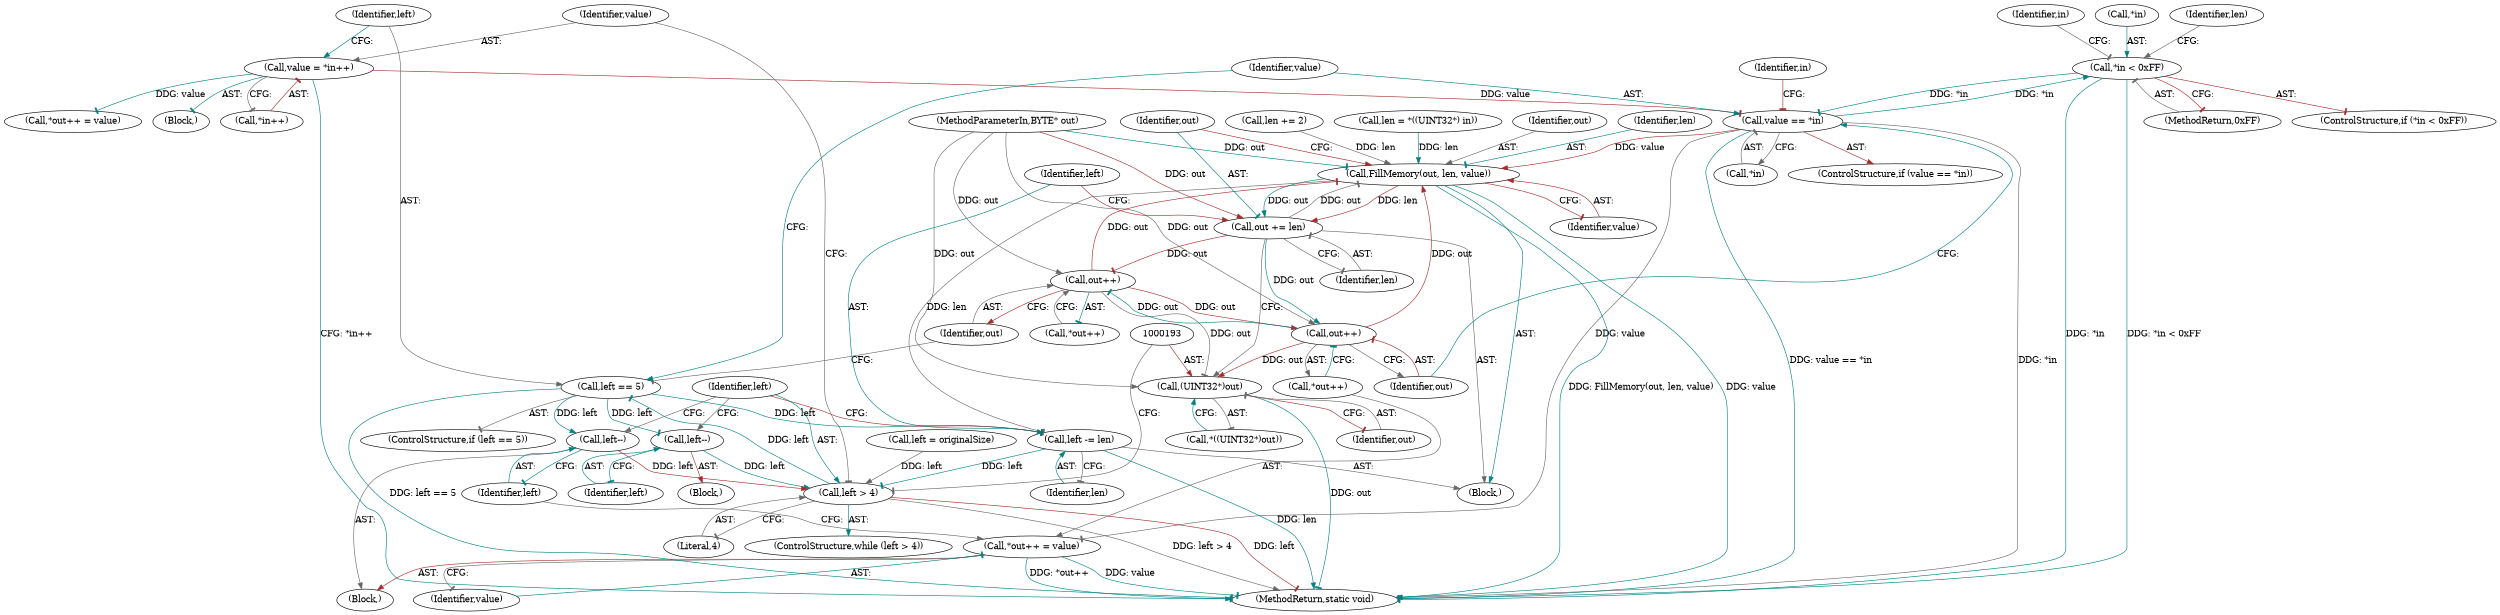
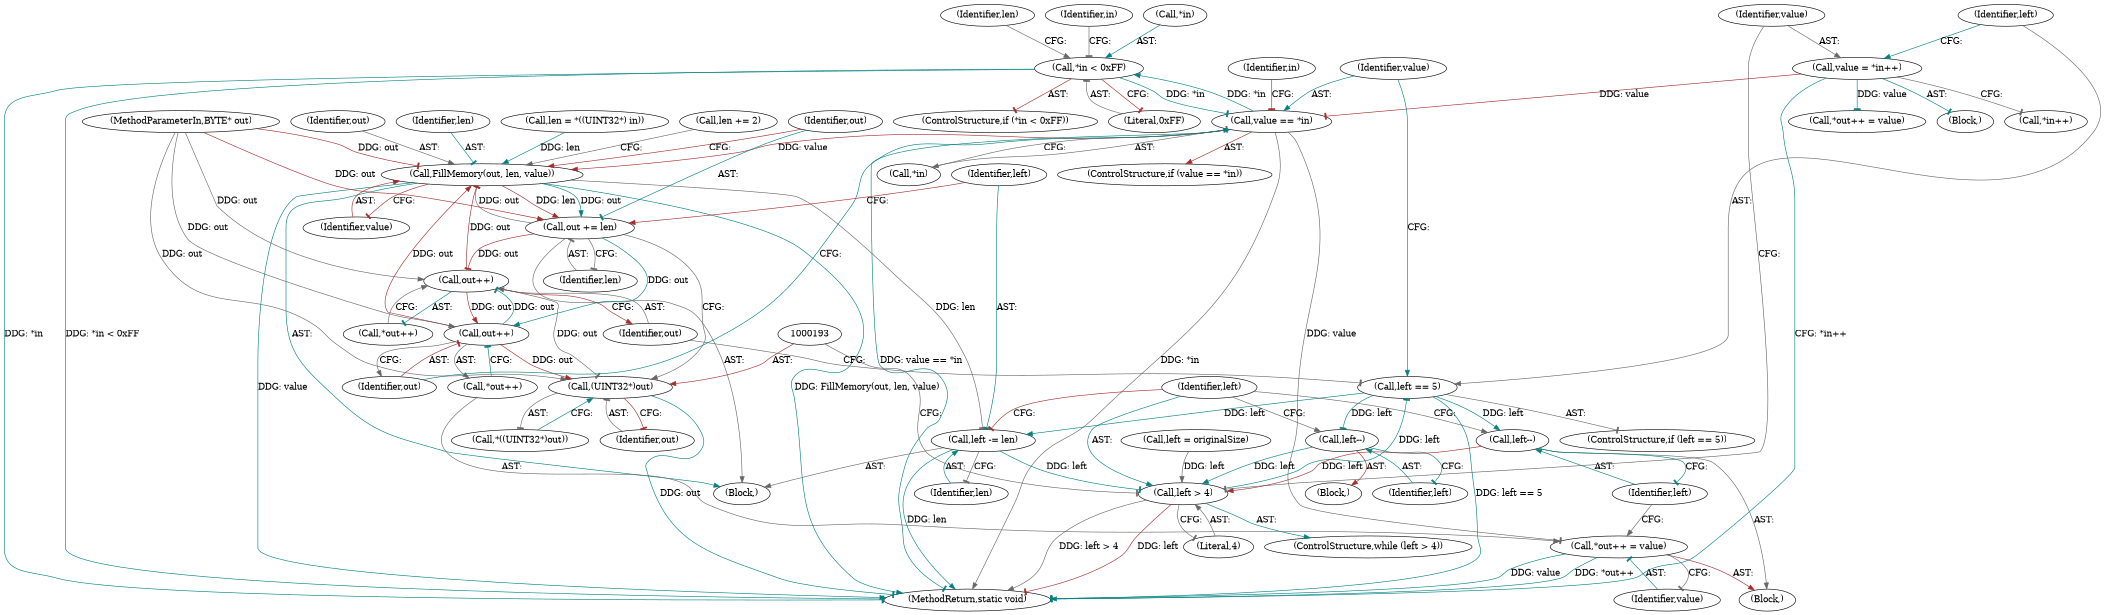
edge "(Call,*in++)" -> "(Call,value = *in++)": removed, label "AST:"
node "(MethodReturn,0xFF)": label "(MethodReturn,0xFF)" -> "(Literal,0xFF)"
edge "(Call,len += 2)" -> "(Call,FillMemory(out, len, value))": label "DDG: len" -> "CFG: "
edge "(MethodParameterIn,BYTE* out)" -> "(Call,FillMemory(out, len, value))": color teal -> brown
